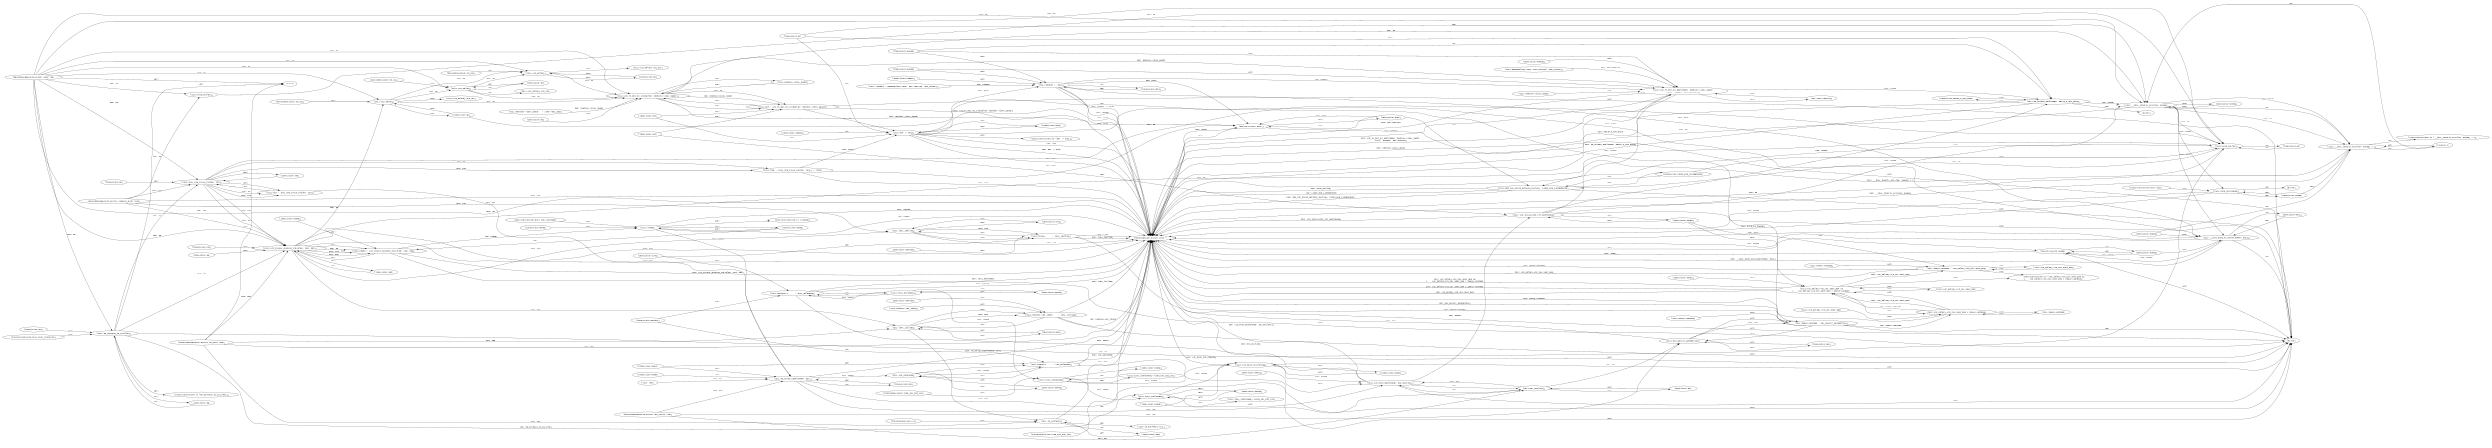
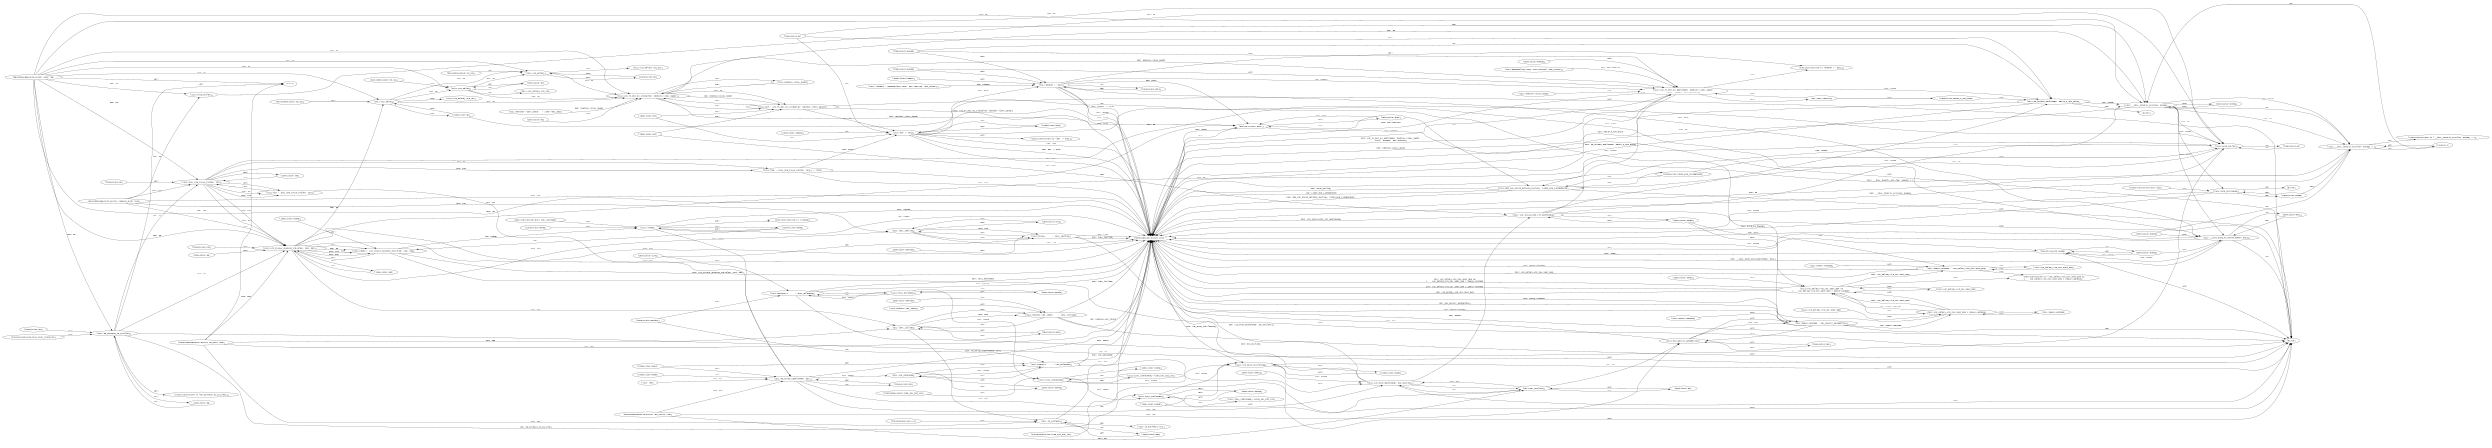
node "(ControlStructure,if (newkey != NULL))": added
edge "(Call,sk_nocaps_add(newsk, NETIF_F_GSO_MASK))" -> "(Identifier,NETIF_F_GSO_MASK)": now "(Call,key->keylen)" -> "(Identifier,NETIF_F_GSO_MASK)"
edge "(Call,tcp_mtup_init(newsk))" -> "(MethodReturn,struct sock *)": reversed
